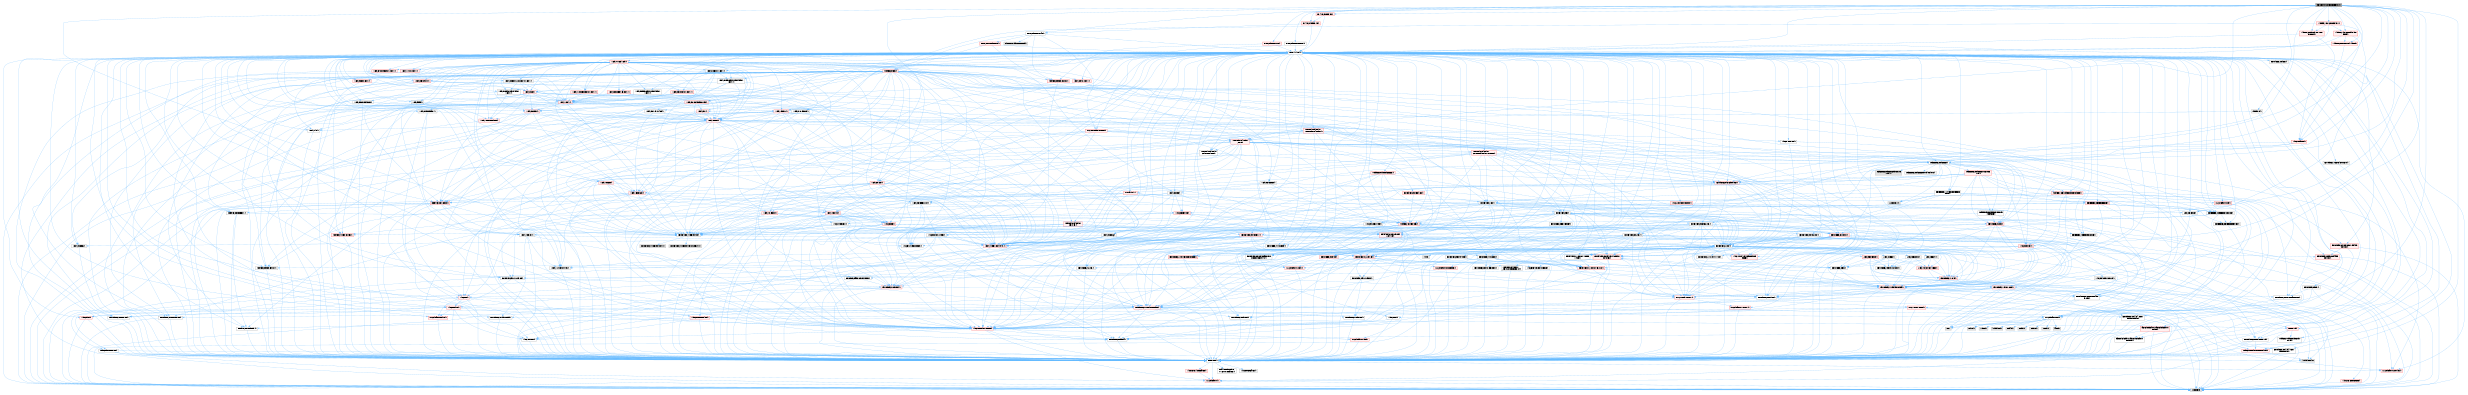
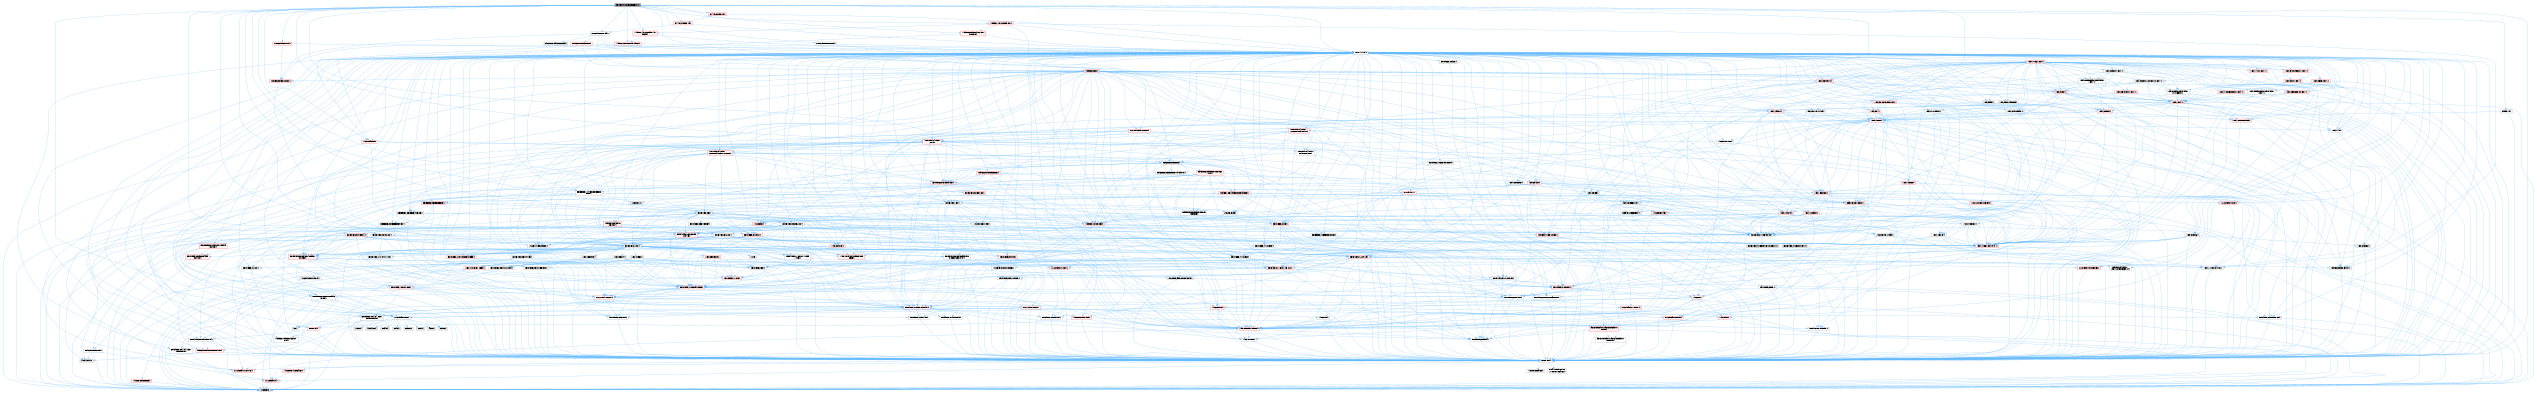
node "Math/RotationTranslation Matrix.h": label "Math/RotationTranslation Matrix.h" -> "Math/RotationTranslation TwoVectors.h"
node "Delegates/DelegateSignature Impl.inl": removed
node "HAL/PlatformMisc.h": removed
